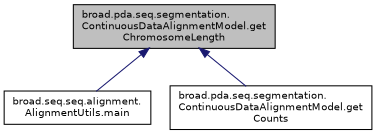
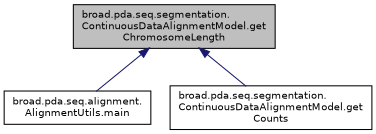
node "broad.seq.seq.alignment. AlignmentUtils.main": label "broad.seq.seq.alignment. AlignmentUtils.main" -> "broad.pda.seq.alignment. AlignmentUtils.main"
